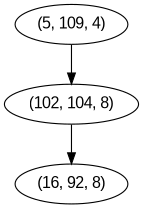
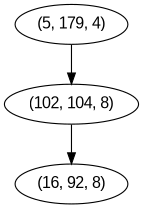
node "(5, 109, 4)": label "(5, 109, 4)" -> "(5, 179, 4)"
